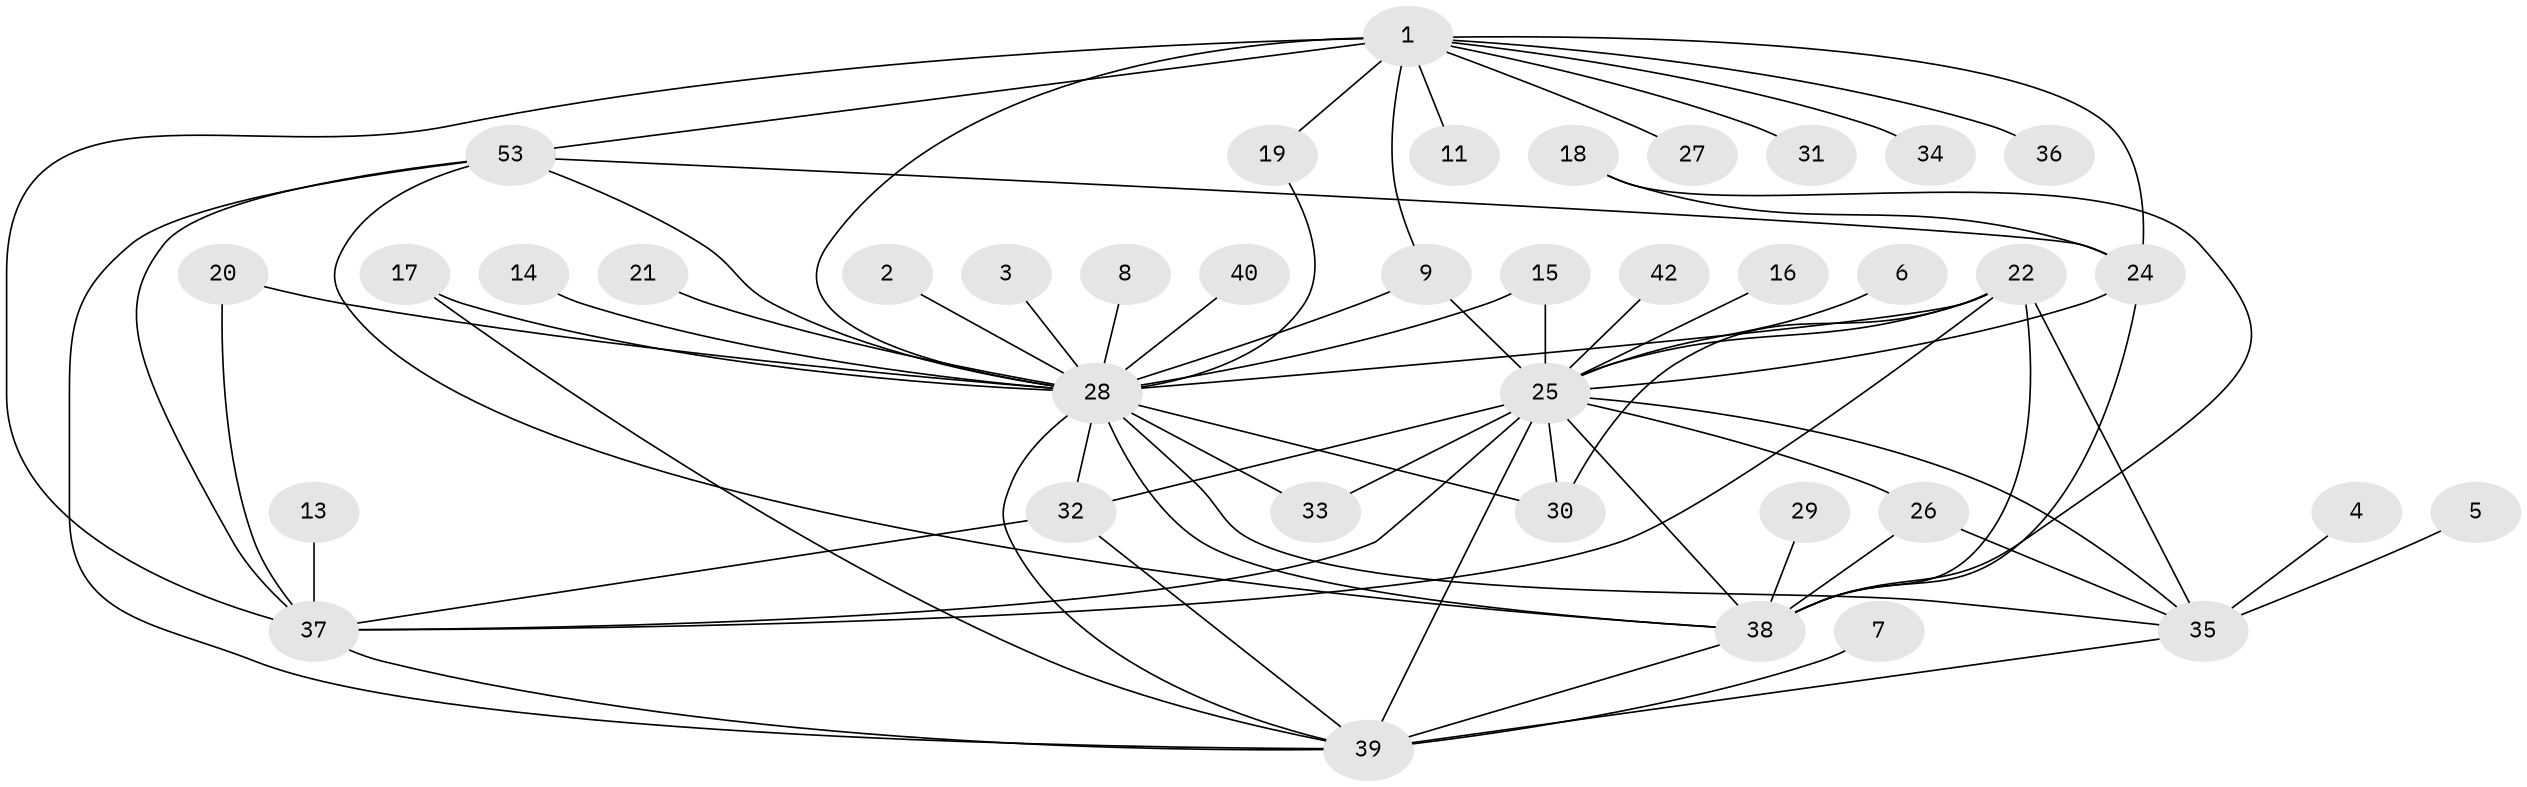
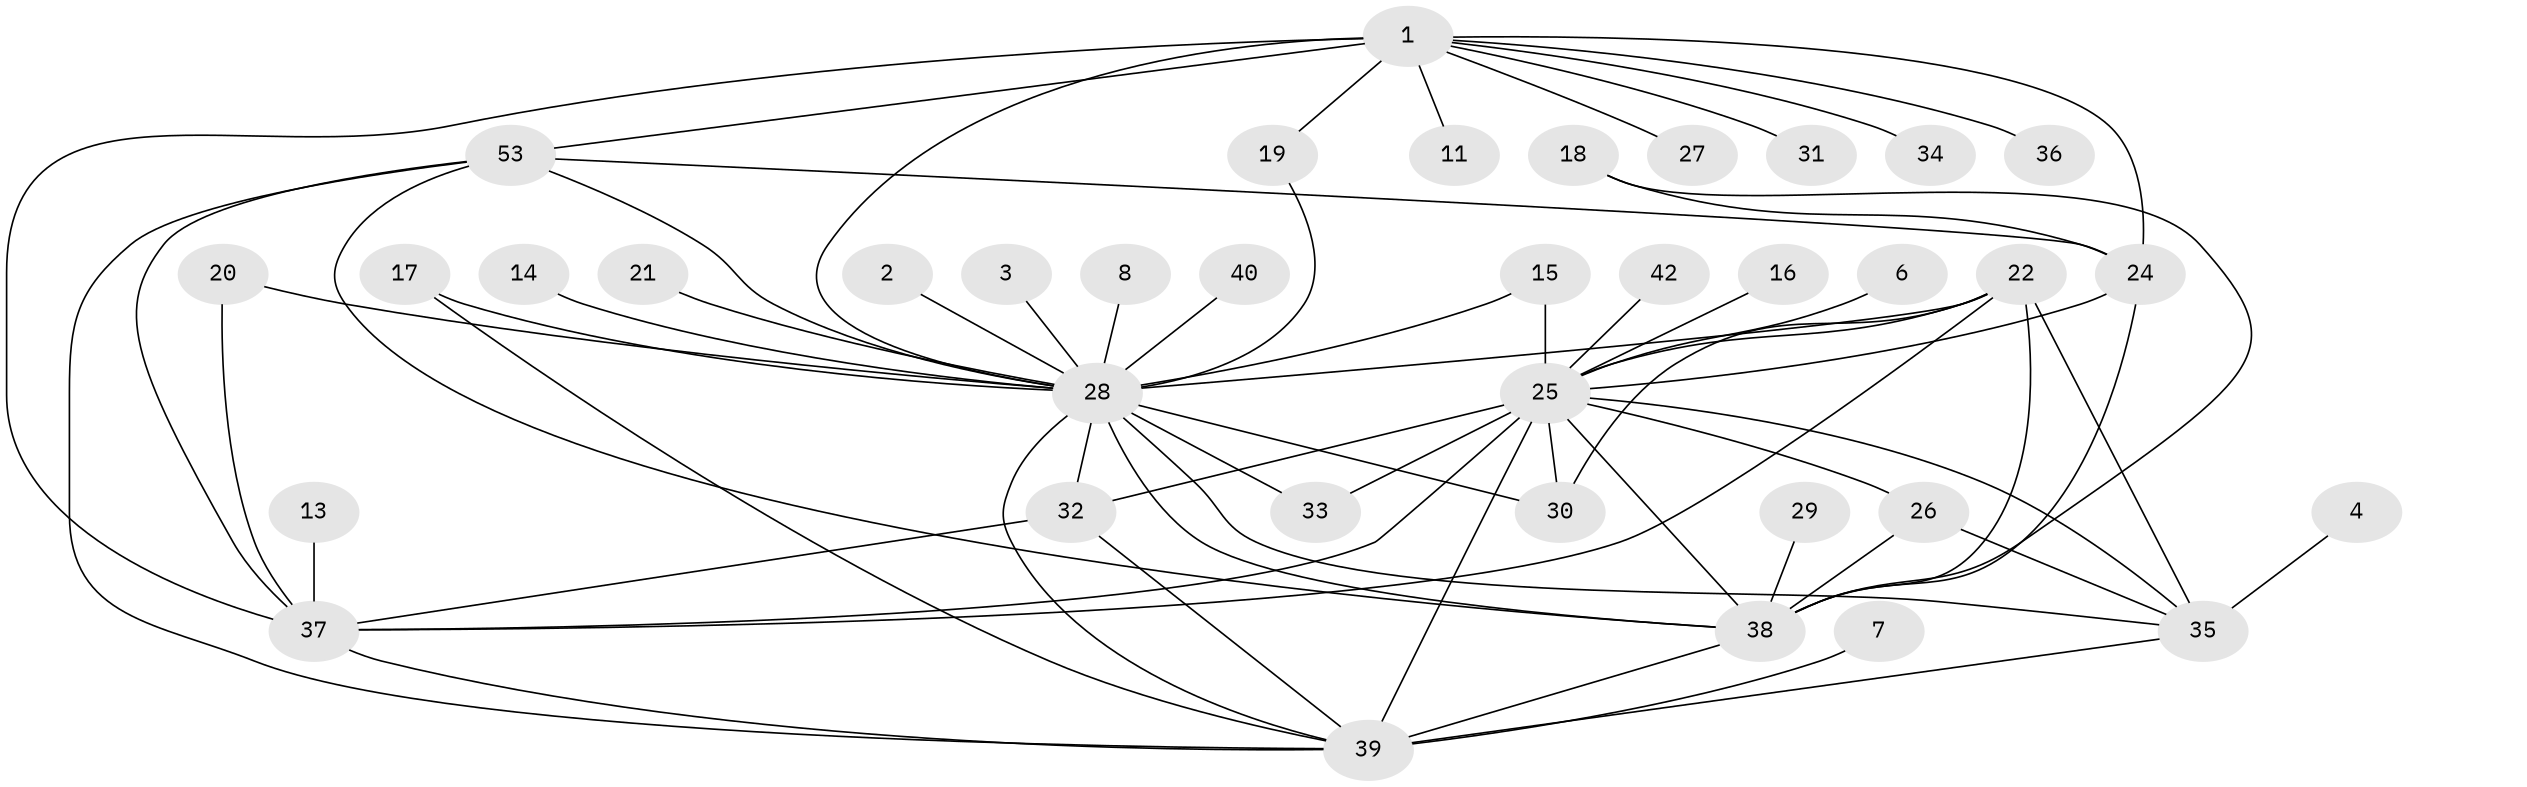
node "9": removed
node "5": removed
